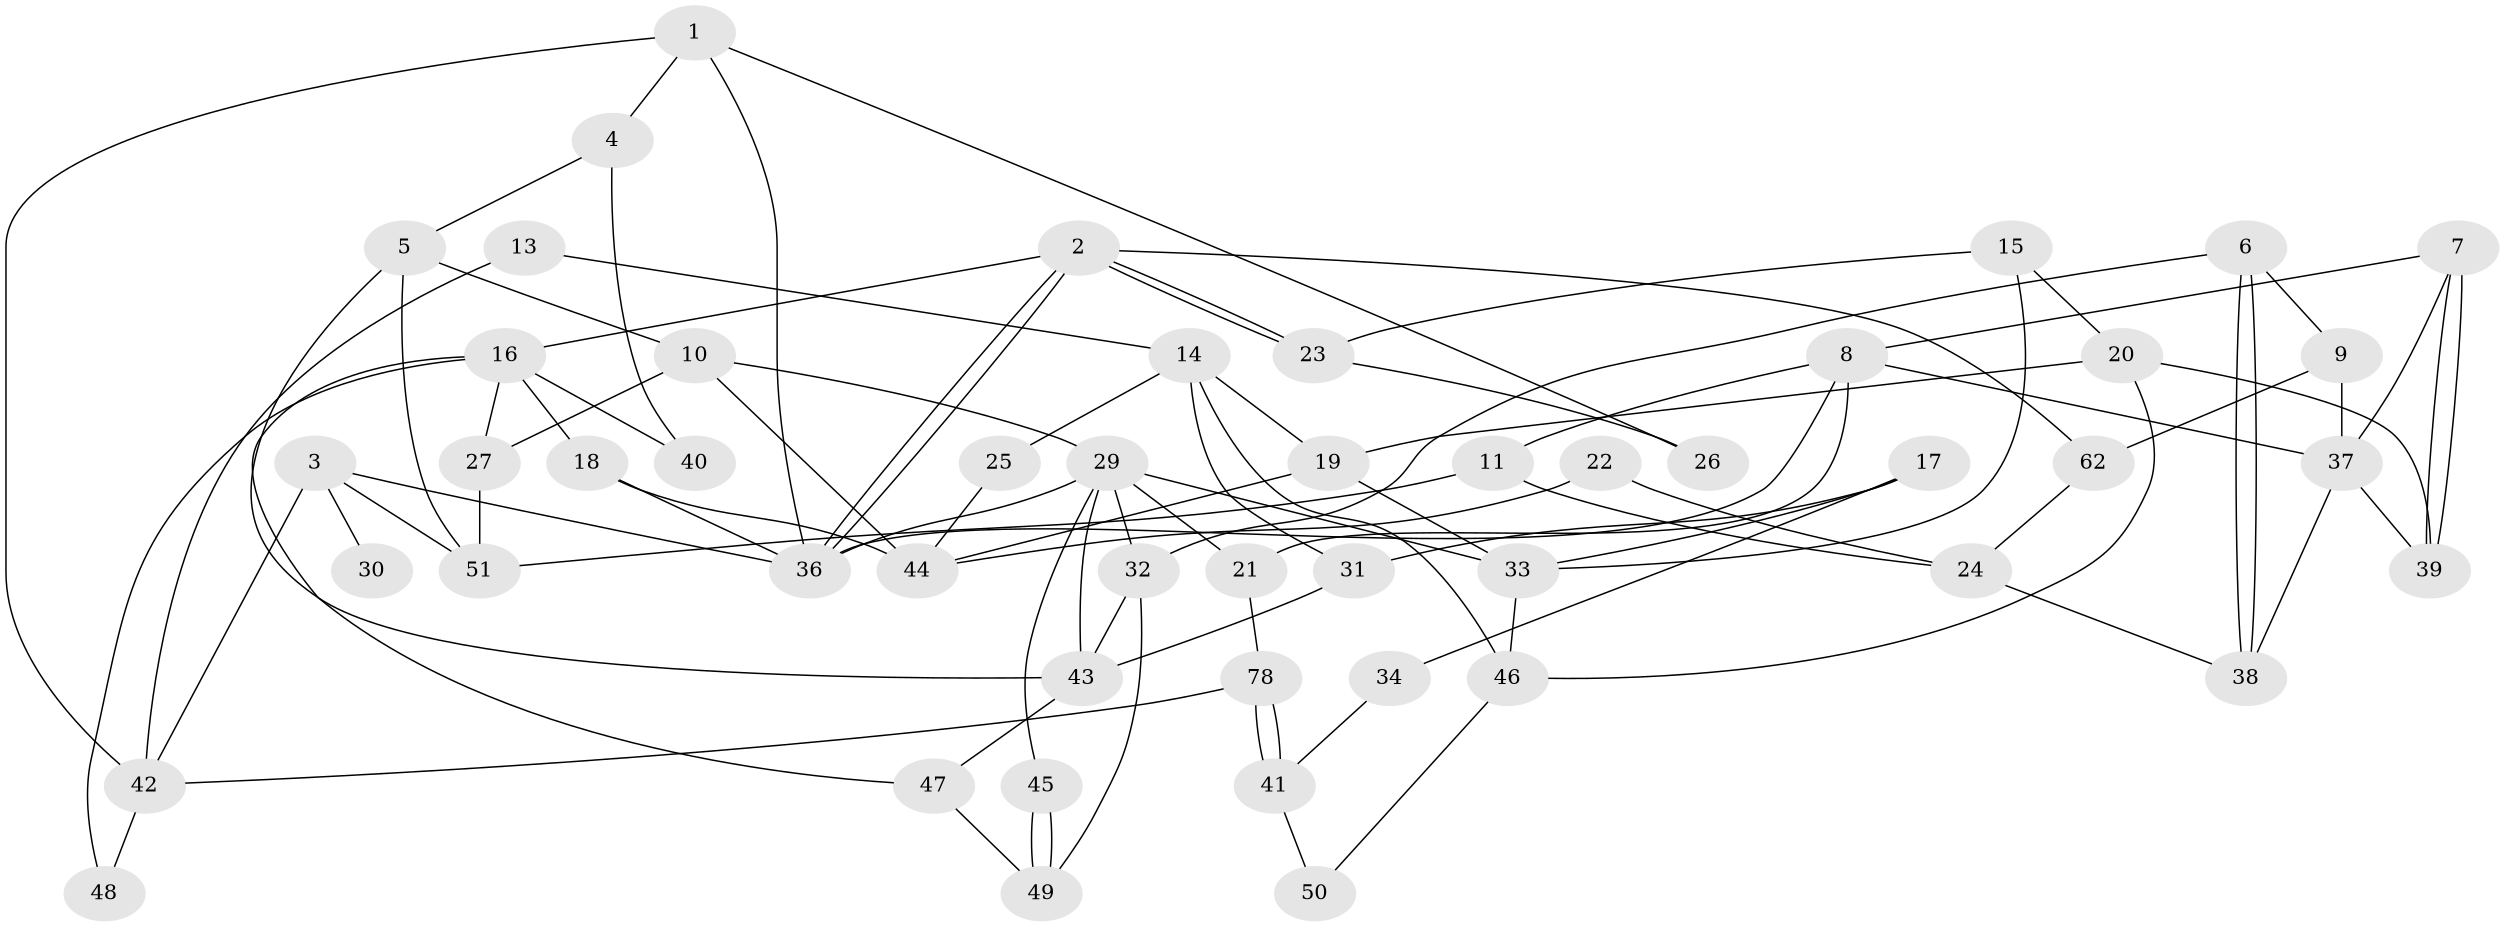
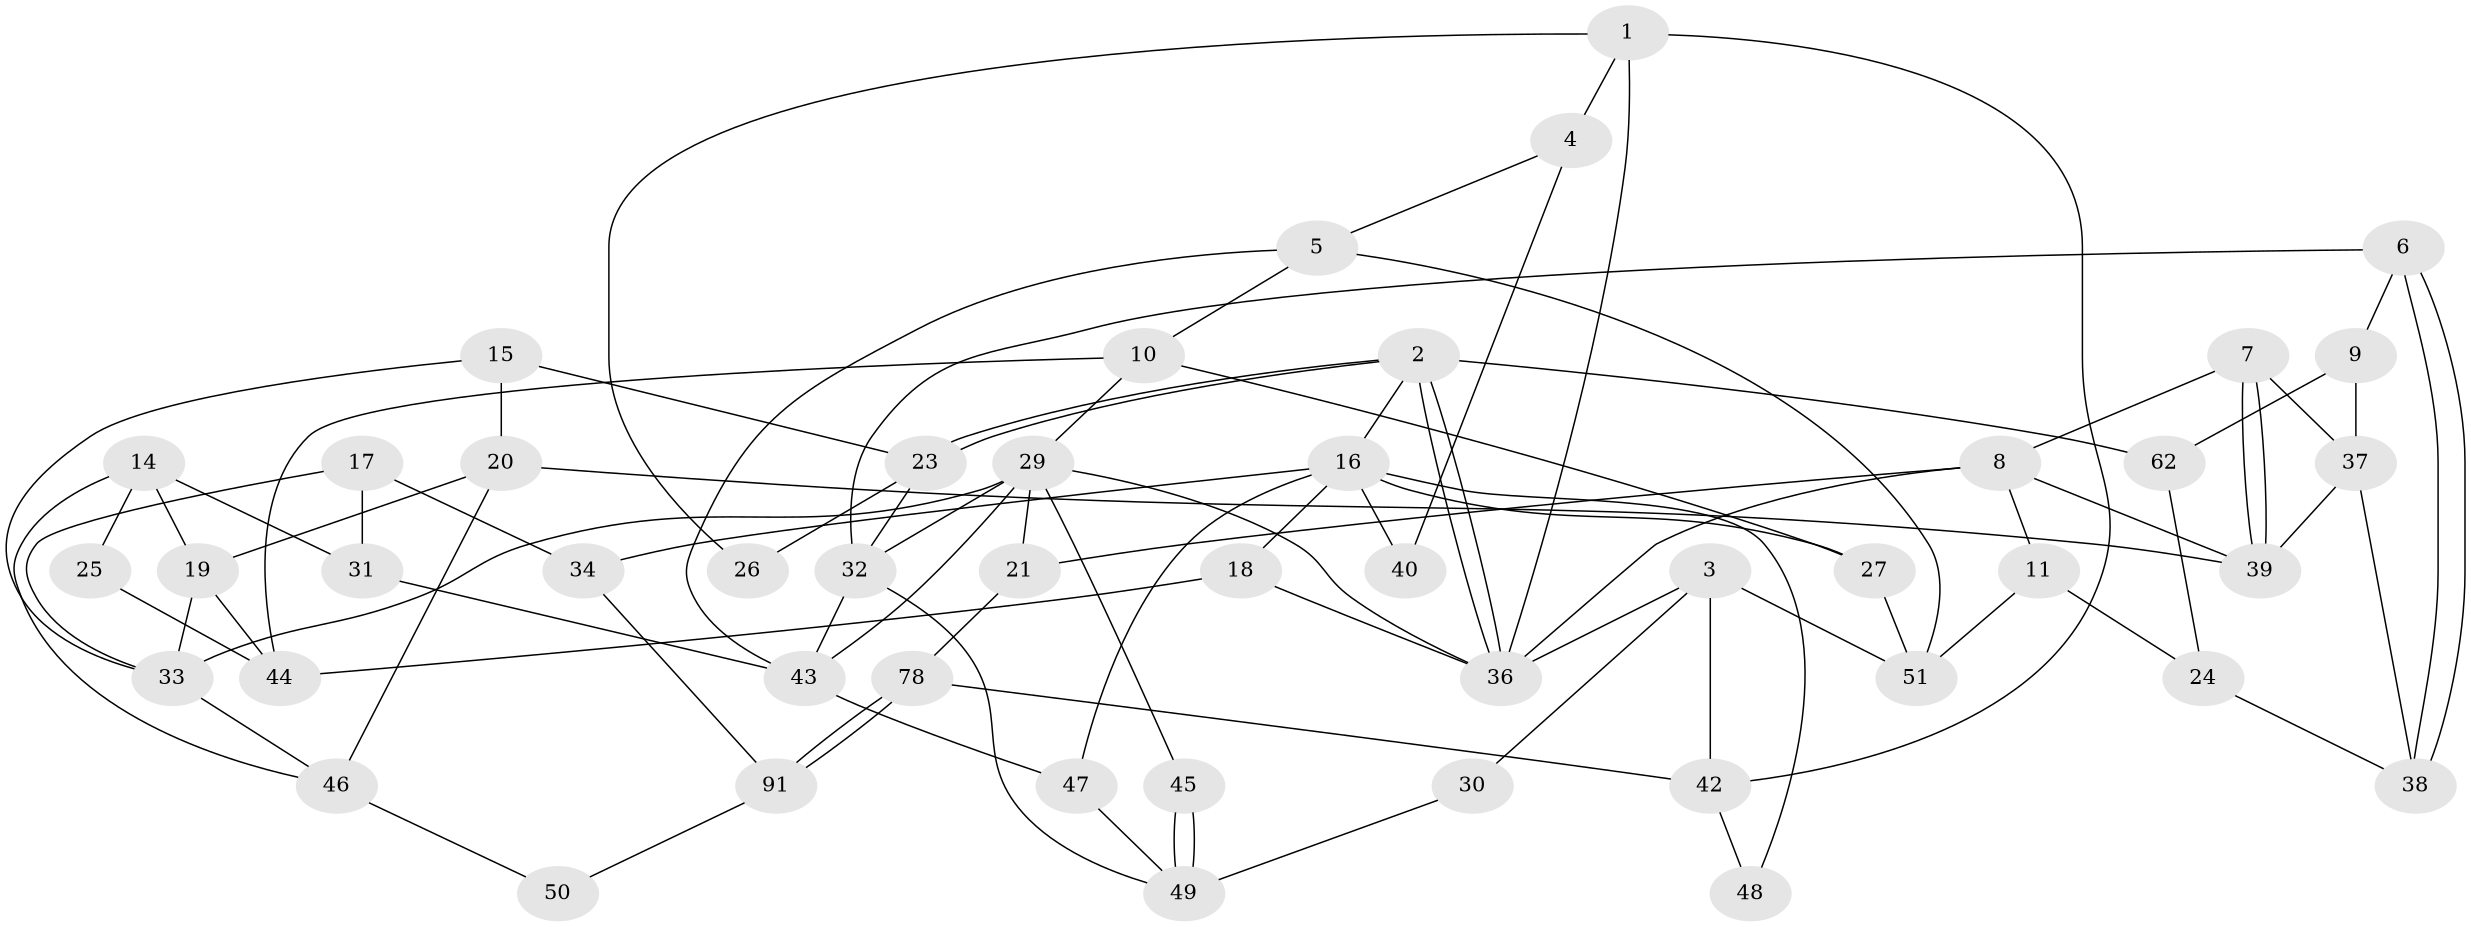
node "13": removed
edge "8" -- "37": now "8" -- "39"
node "22": removed
edge "16" -- "34": added
edge "23" -- "32": added
node "41": label "41" -> "91"
edge "30" -- "49": added
